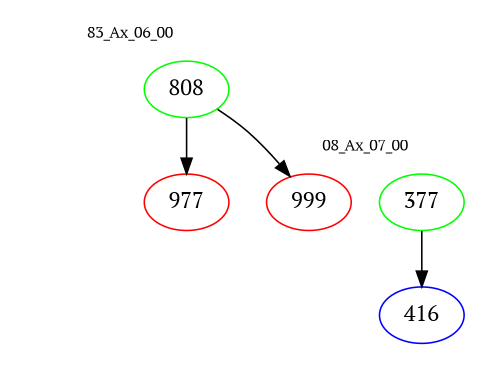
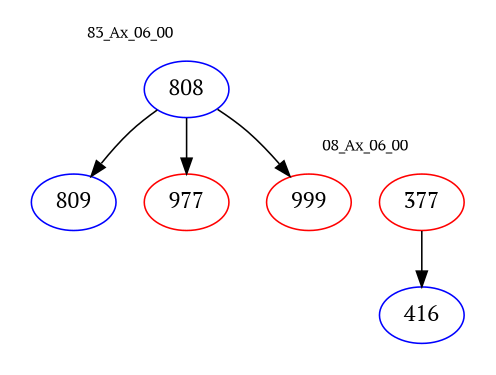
node "808": color green -> blue
cluster "08_Ax_07_00": label "08_Ax_07_00" -> "08_Ax_06_00"
node "809": added
node "377": color green -> red
